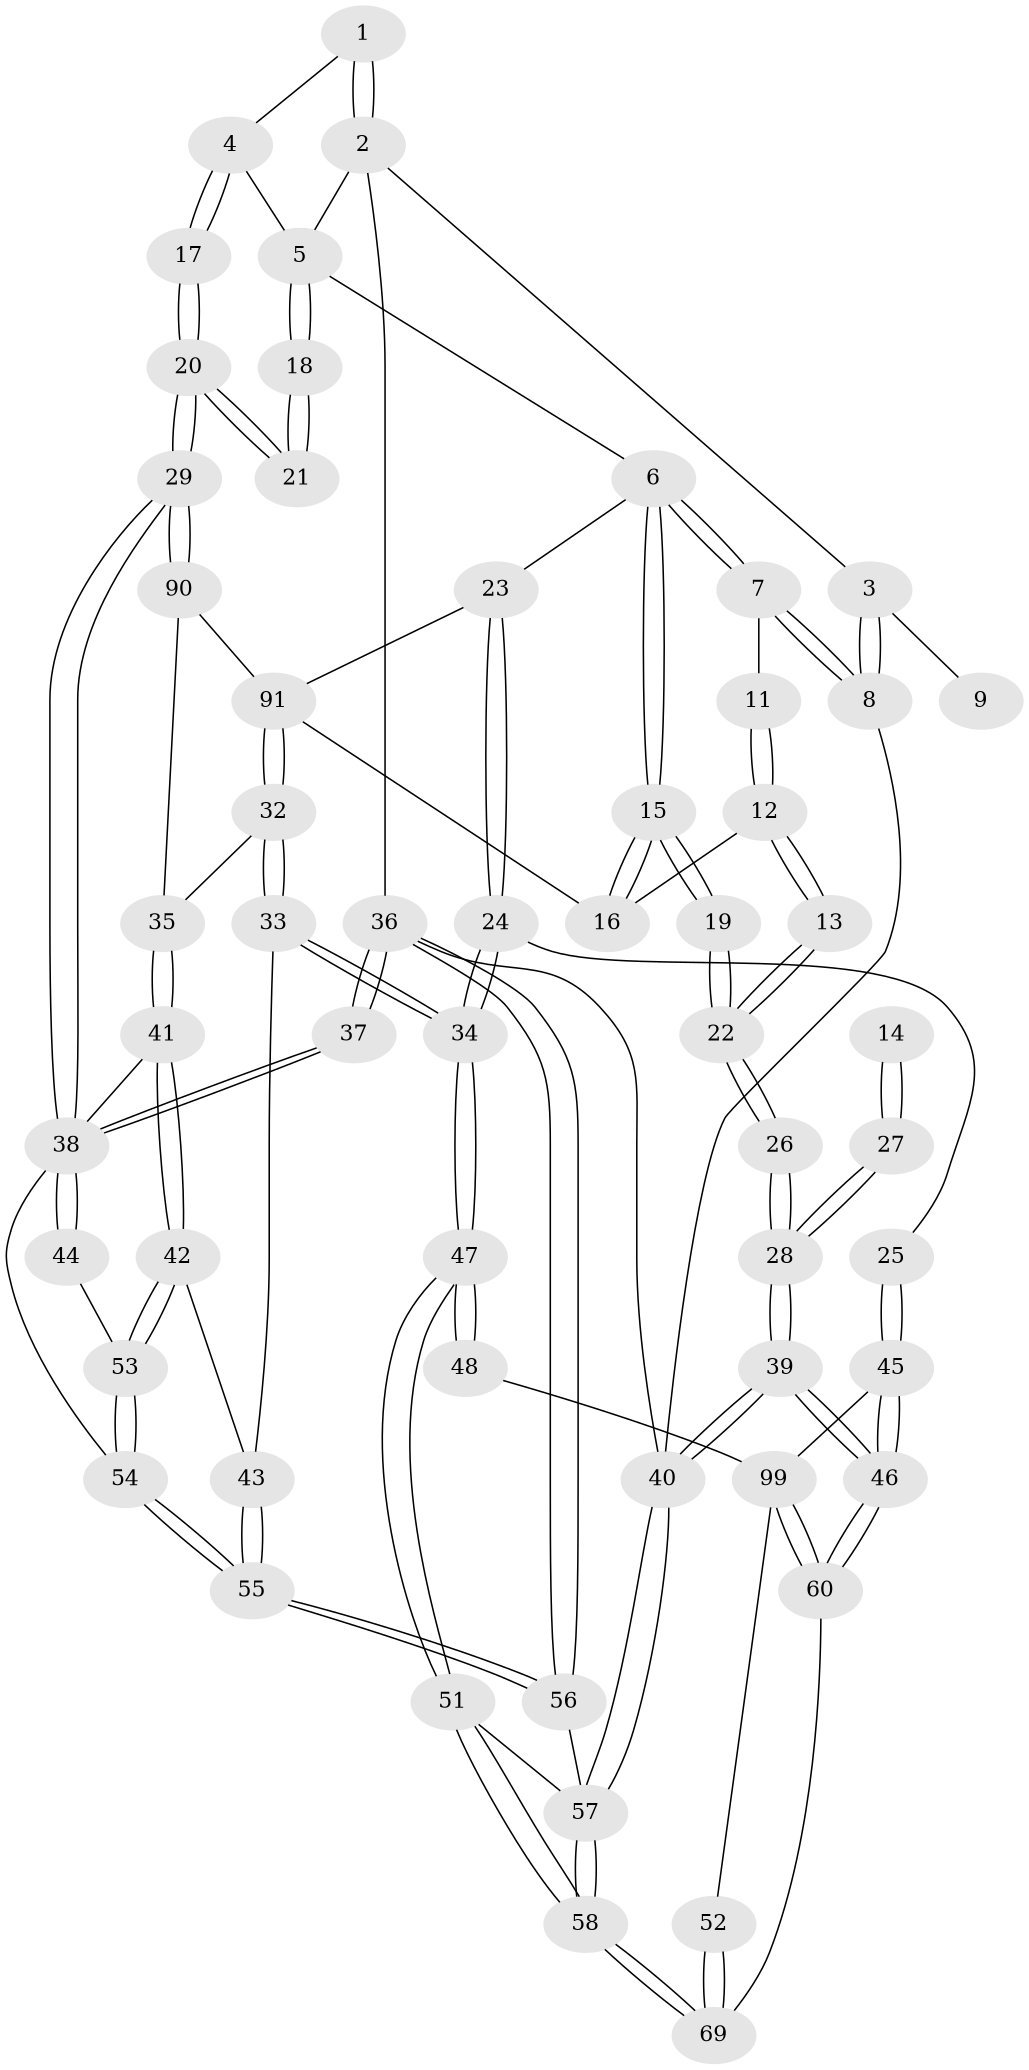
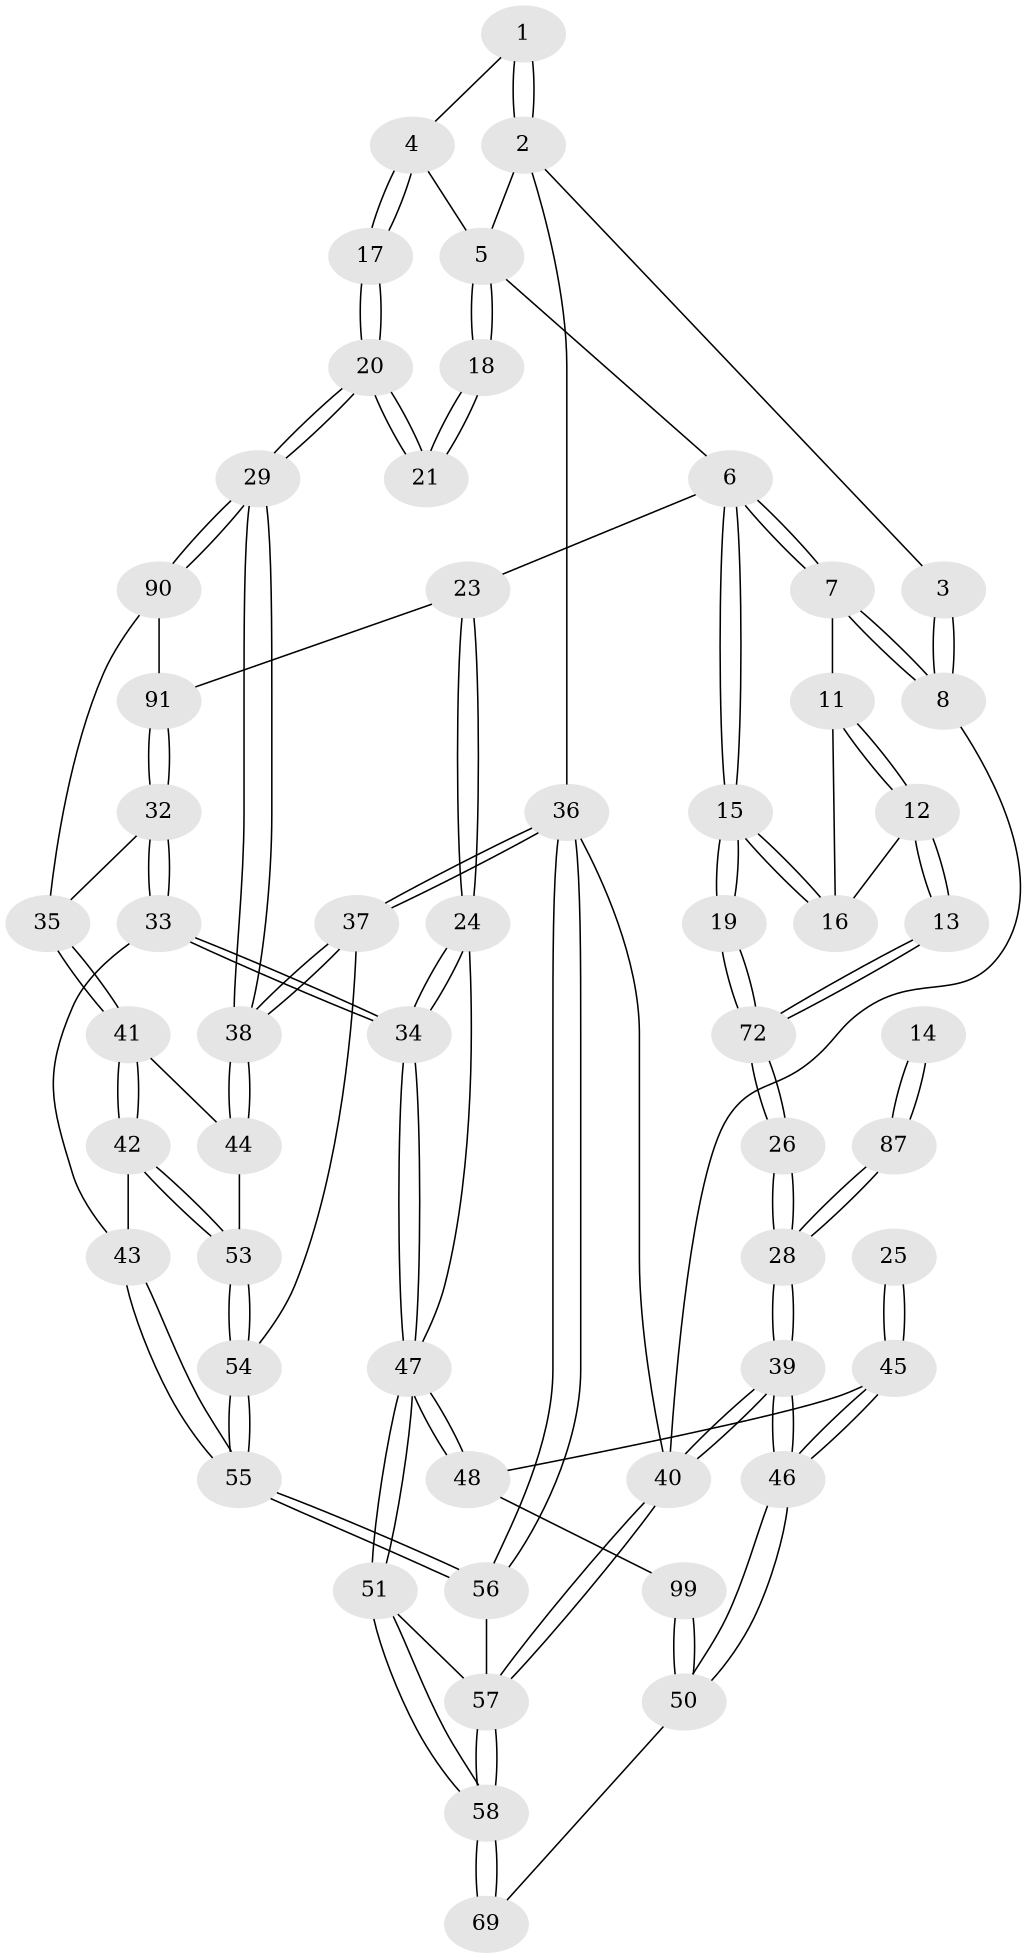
node "9": removed
edge "91" -- "16": now "11" -- "16"
edge "24" -- "25": now "24" -- "47"
node "22": label "22" -> "72"
edge "41" -- "38": now "41" -- "44"
node "27": label "27" -> "87"
edge "38" -- "54": now "37" -- "54"
edge "45" -- "99": now "45" -- "48"
node "60": label "60" -> "50"
node "52": removed
